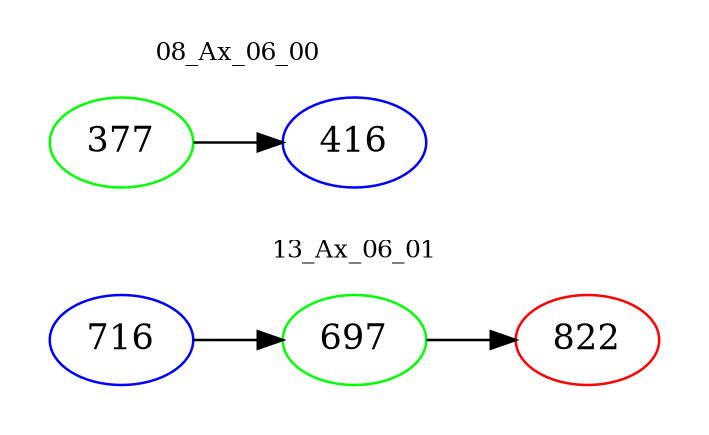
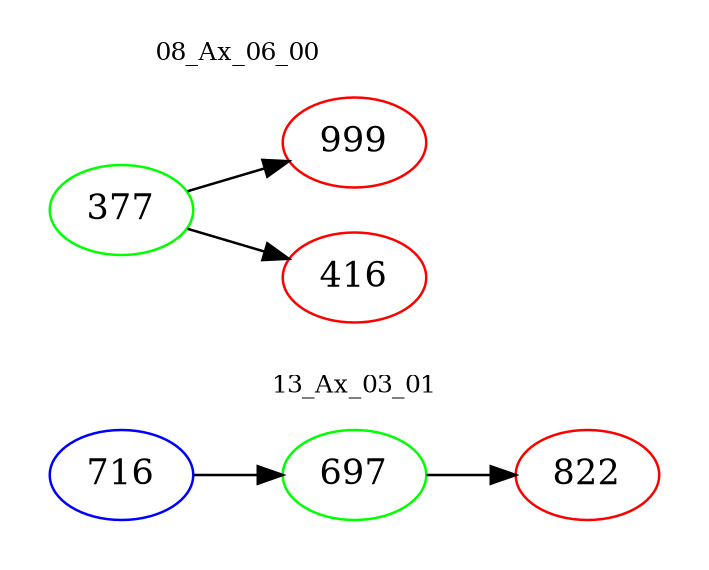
node "999": added
node "416": color blue -> red
cluster "13_Ax_06_01": label "13_Ax_06_01" -> "13_Ax_03_01"
